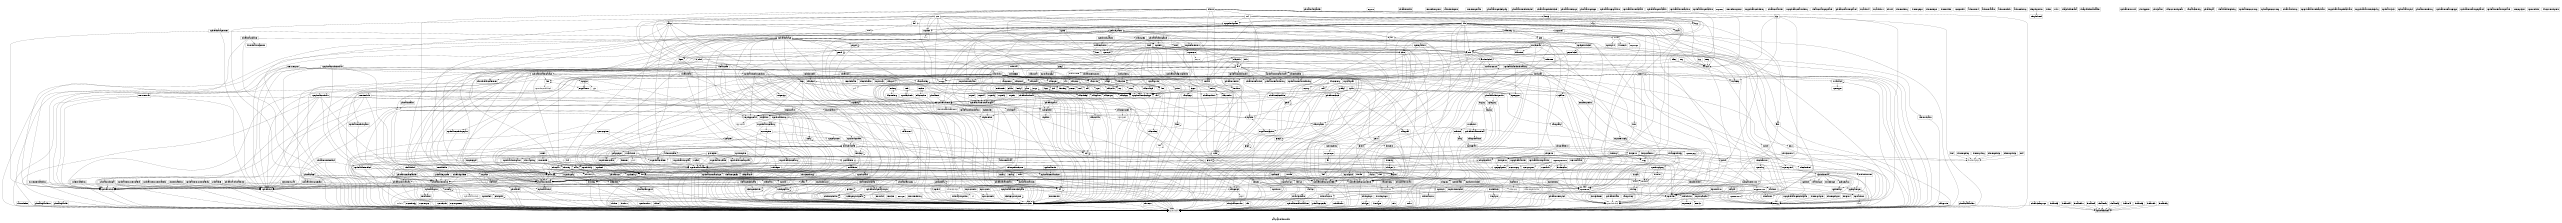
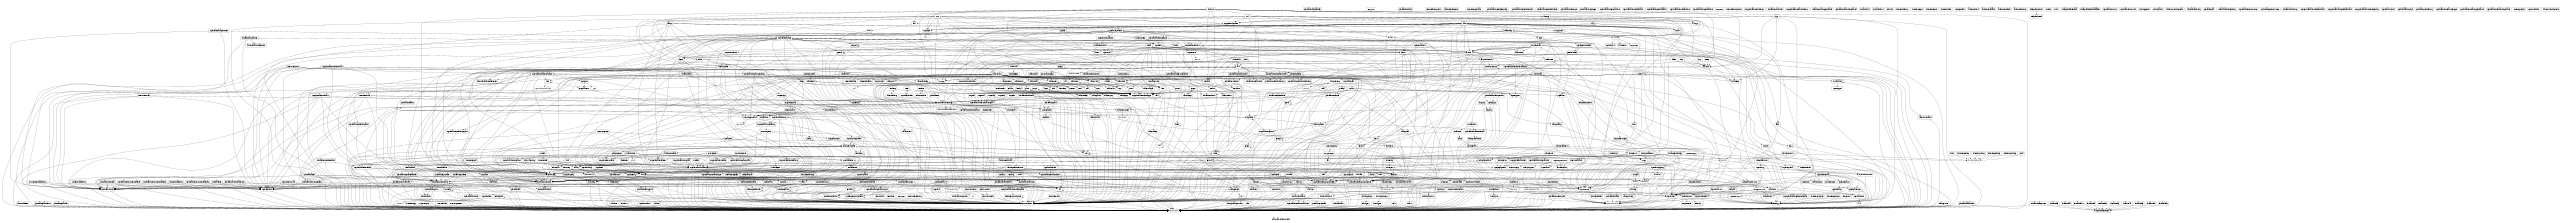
node "__pthread_return_0": added
node "__open_etc_hosts": added
node "recvmsg": fontcolor black -> gray50
node "__sigsetjmp_aux": added
node "__sigismember": removed
node "sprintf": fontcolor black -> gray50
node "setstate_r": added
node "__pthread_alt_unlock": fontcolor gray50 -> black
node "xdr_vector": removed
